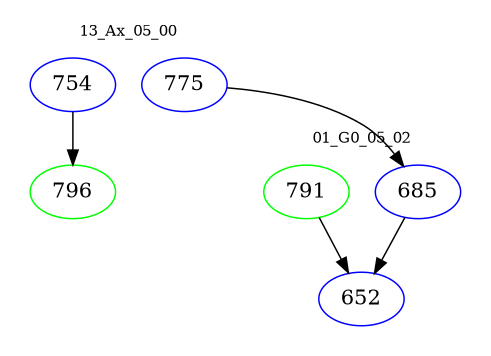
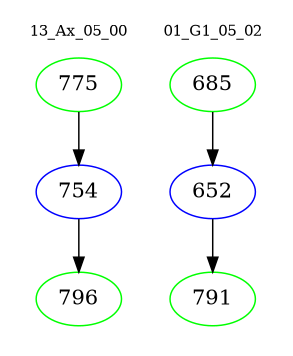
node "775": color blue -> green
edge "775" -> "685": now "775" -> "754"
cluster "01_G0_05_02": label "01_G0_05_02" -> "01_G1_05_02"
node "685": color blue -> green
edge "791" -> "652": reversed
